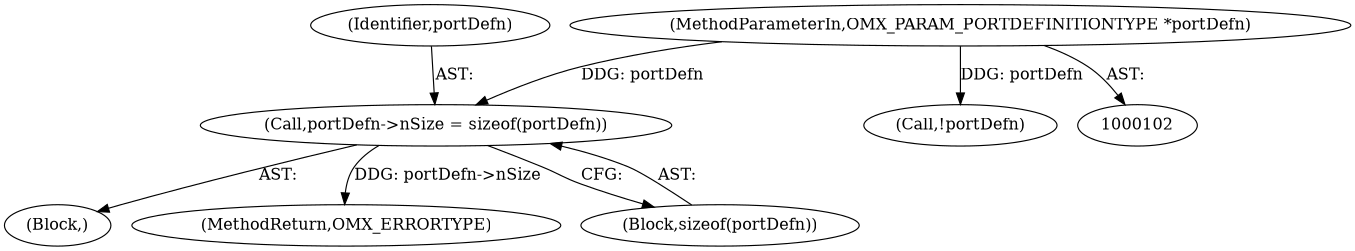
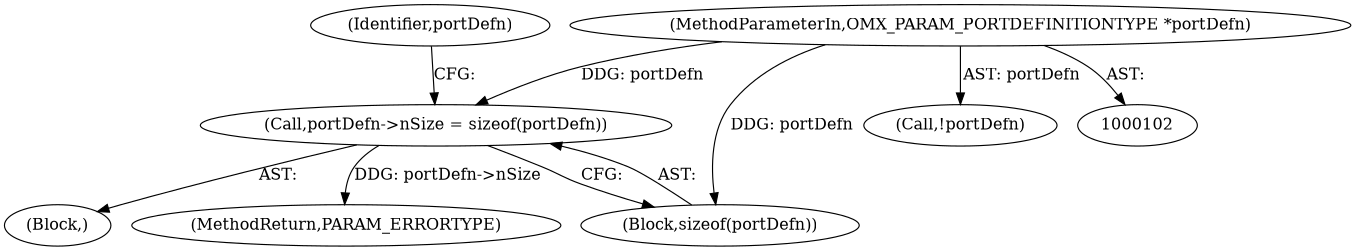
edge "(Identifier,portDefn)" -> "(Call,portDefn->nSize = sizeof(portDefn))": label "AST: " -> "CFG: "
edge "(MethodParameterIn,OMX_PARAM_PORTDEFINITIONTYPE *portDefn)" -> "(Call,!portDefn)": label "DDG: portDefn" -> "AST: portDefn"
edge "(MethodParameterIn,OMX_PARAM_PORTDEFINITIONTYPE *portDefn)" -> "(Block,sizeof(portDefn))": added, label "DDG: portDefn"
node "(MethodReturn,OMX_ERRORTYPE)": label "(MethodReturn,OMX_ERRORTYPE)" -> "(MethodReturn,PARAM_ERRORTYPE)"
